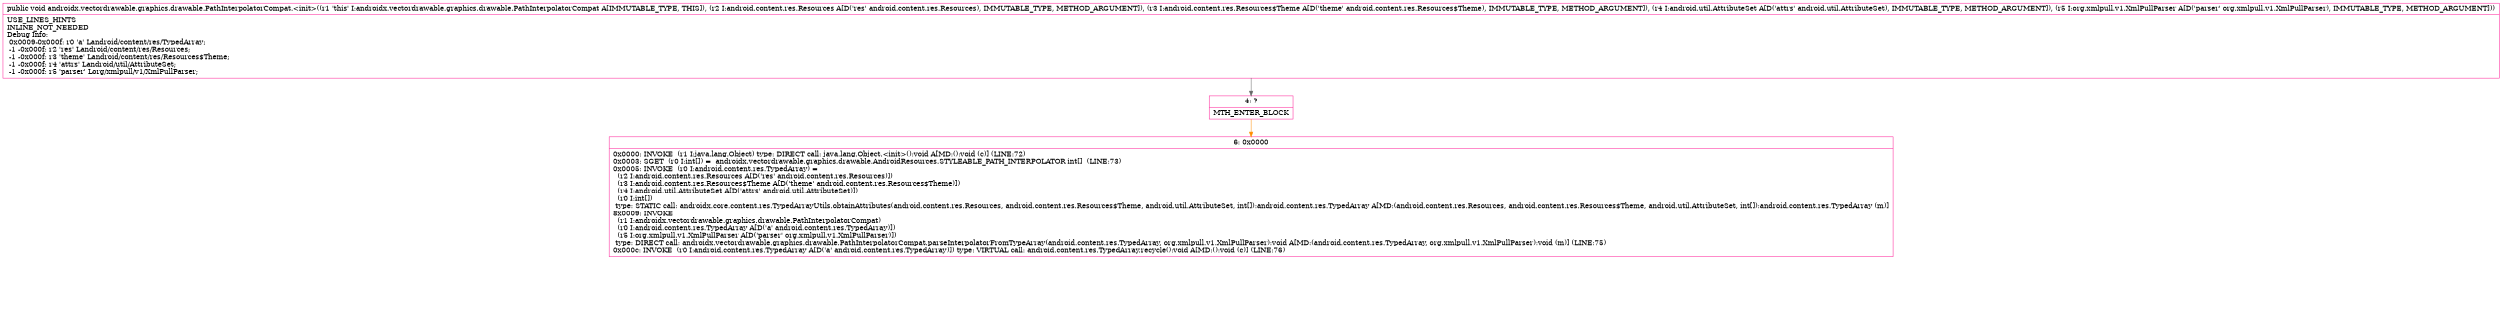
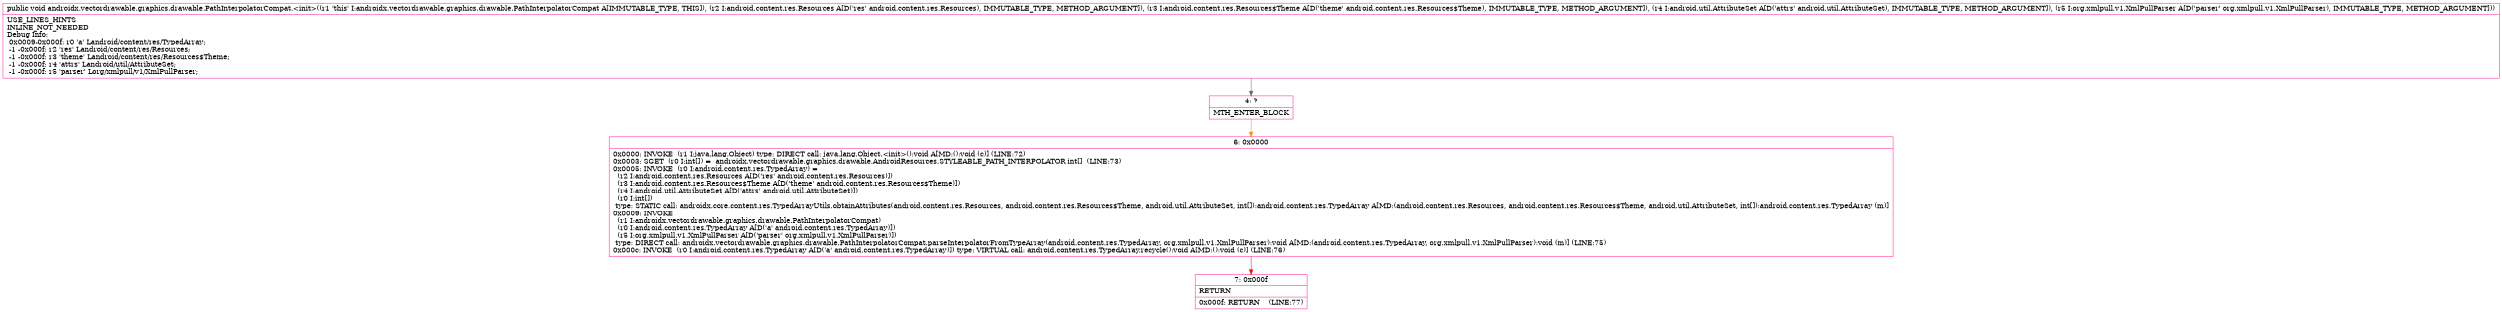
node "6: 0x0000": text "8x0009: INVOKE" -> "0x0009: INVOKE"
node "7: 0x000f": added
